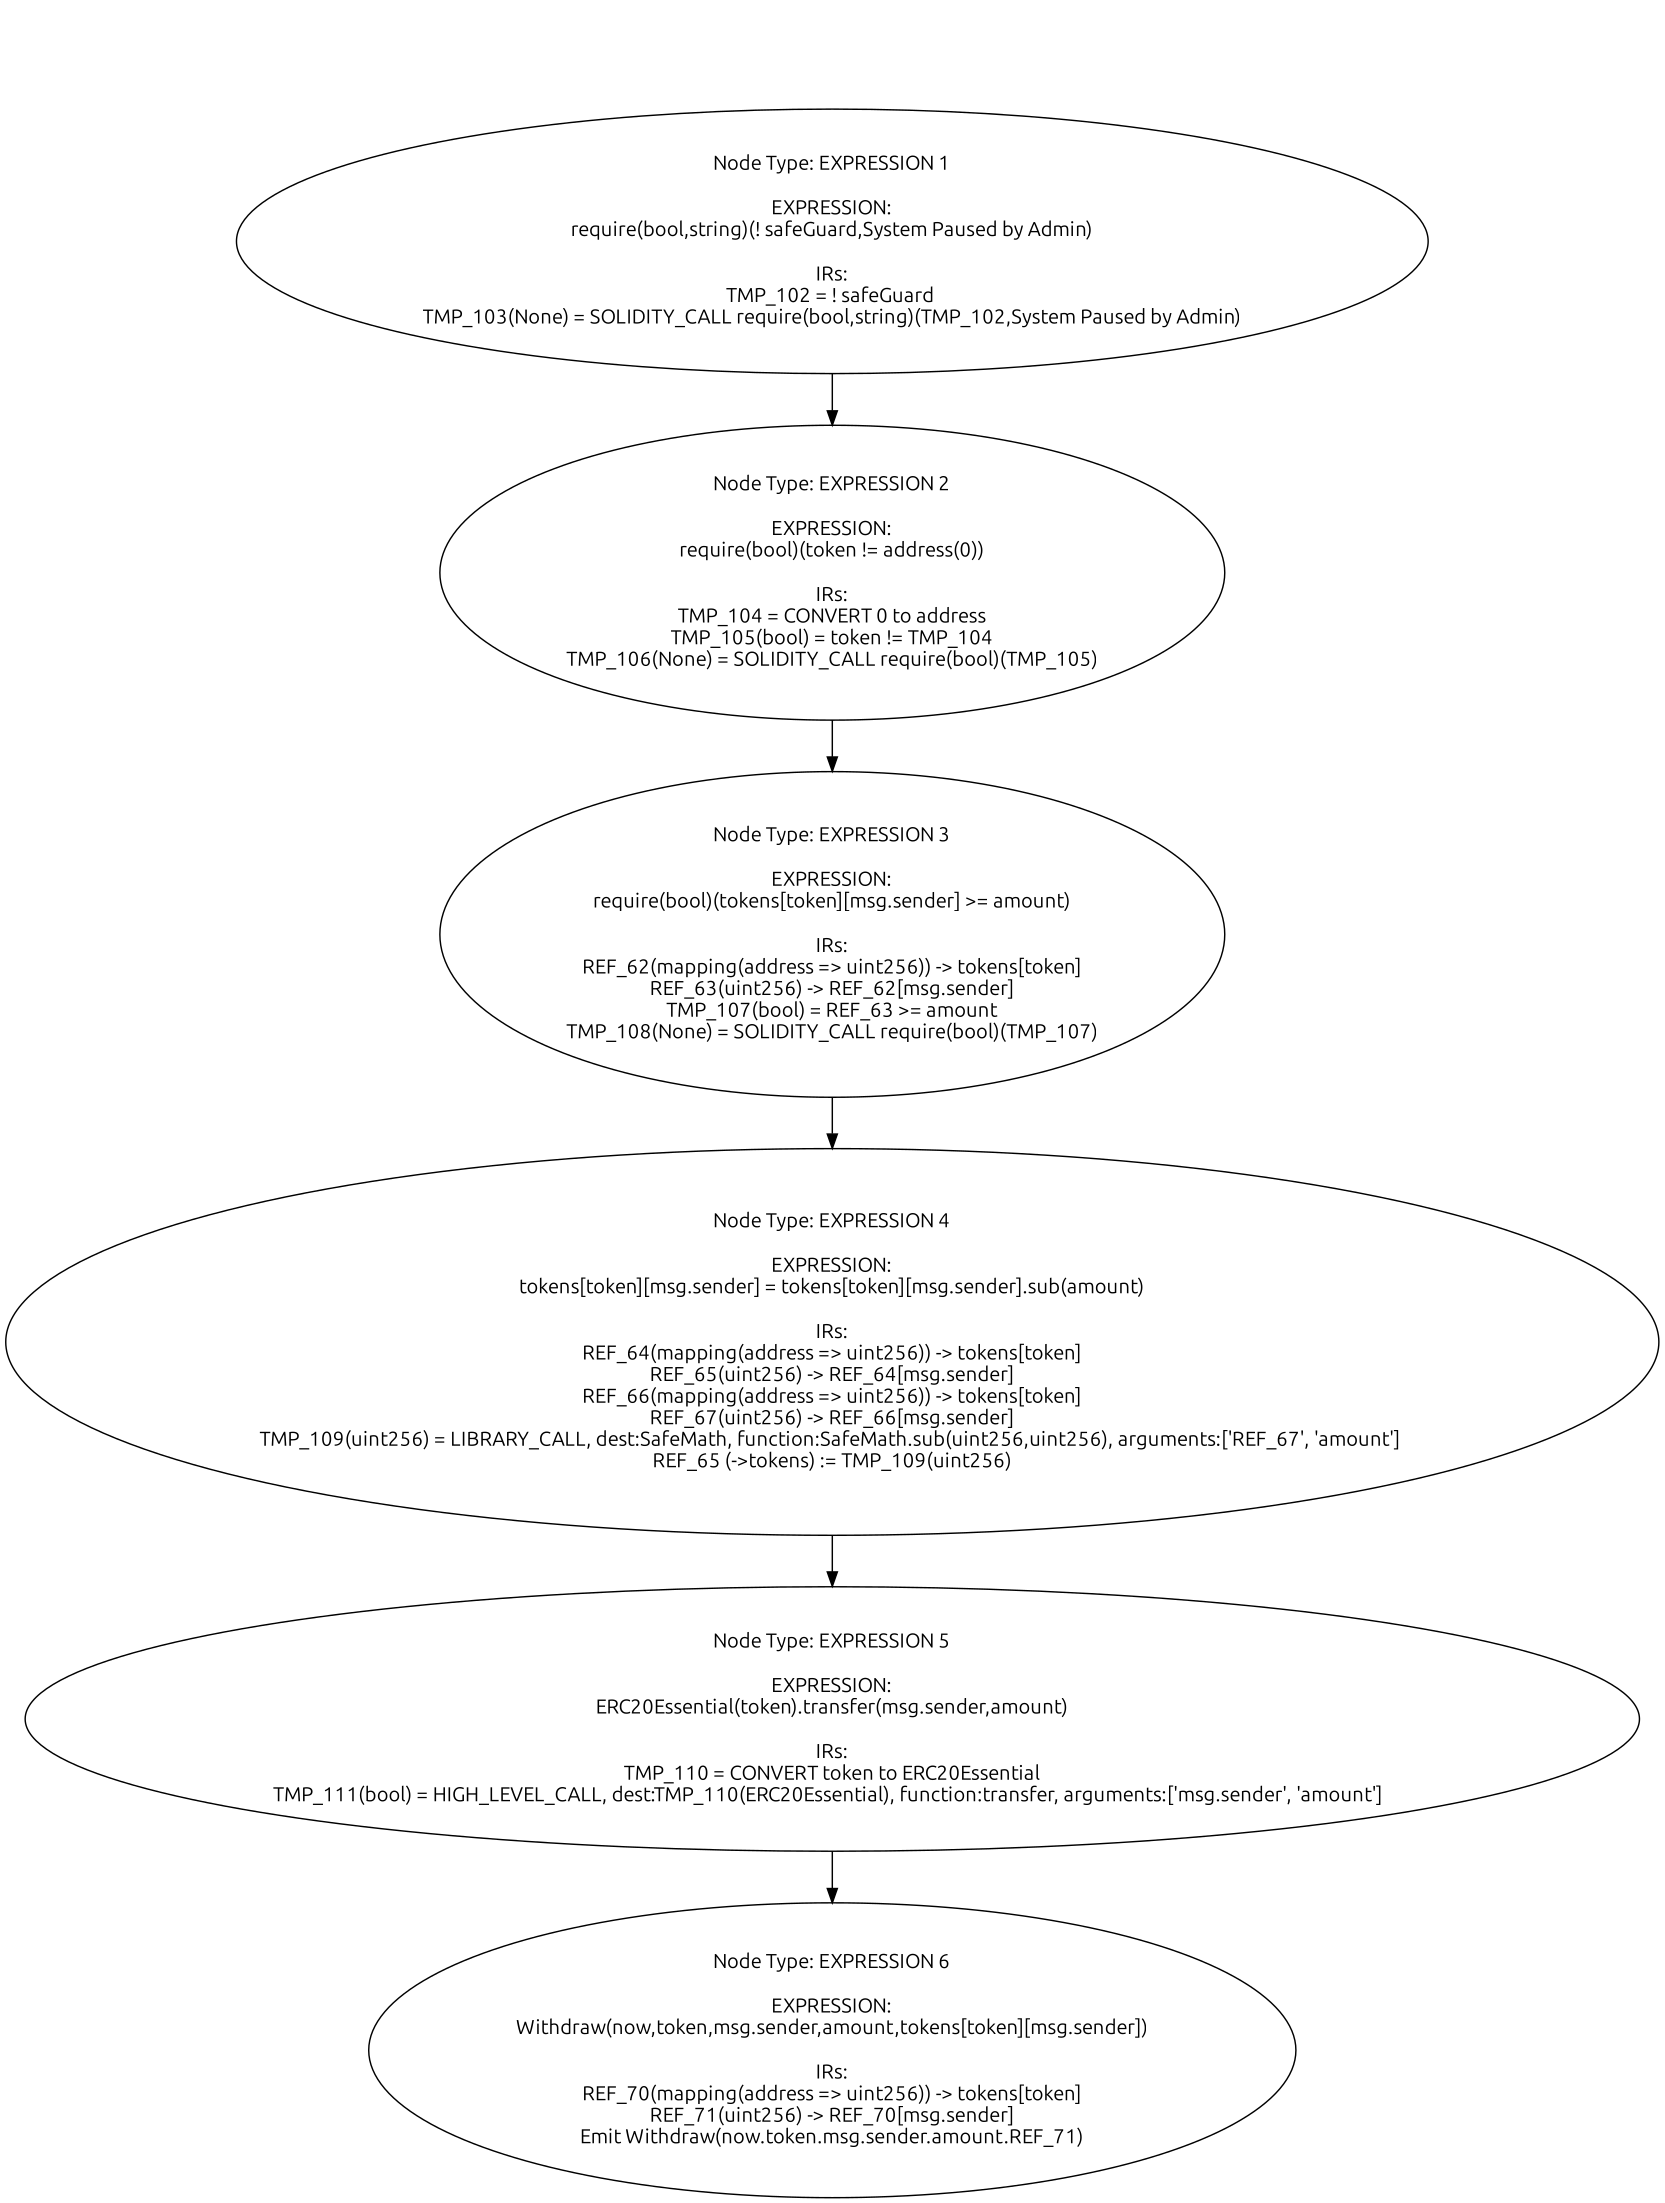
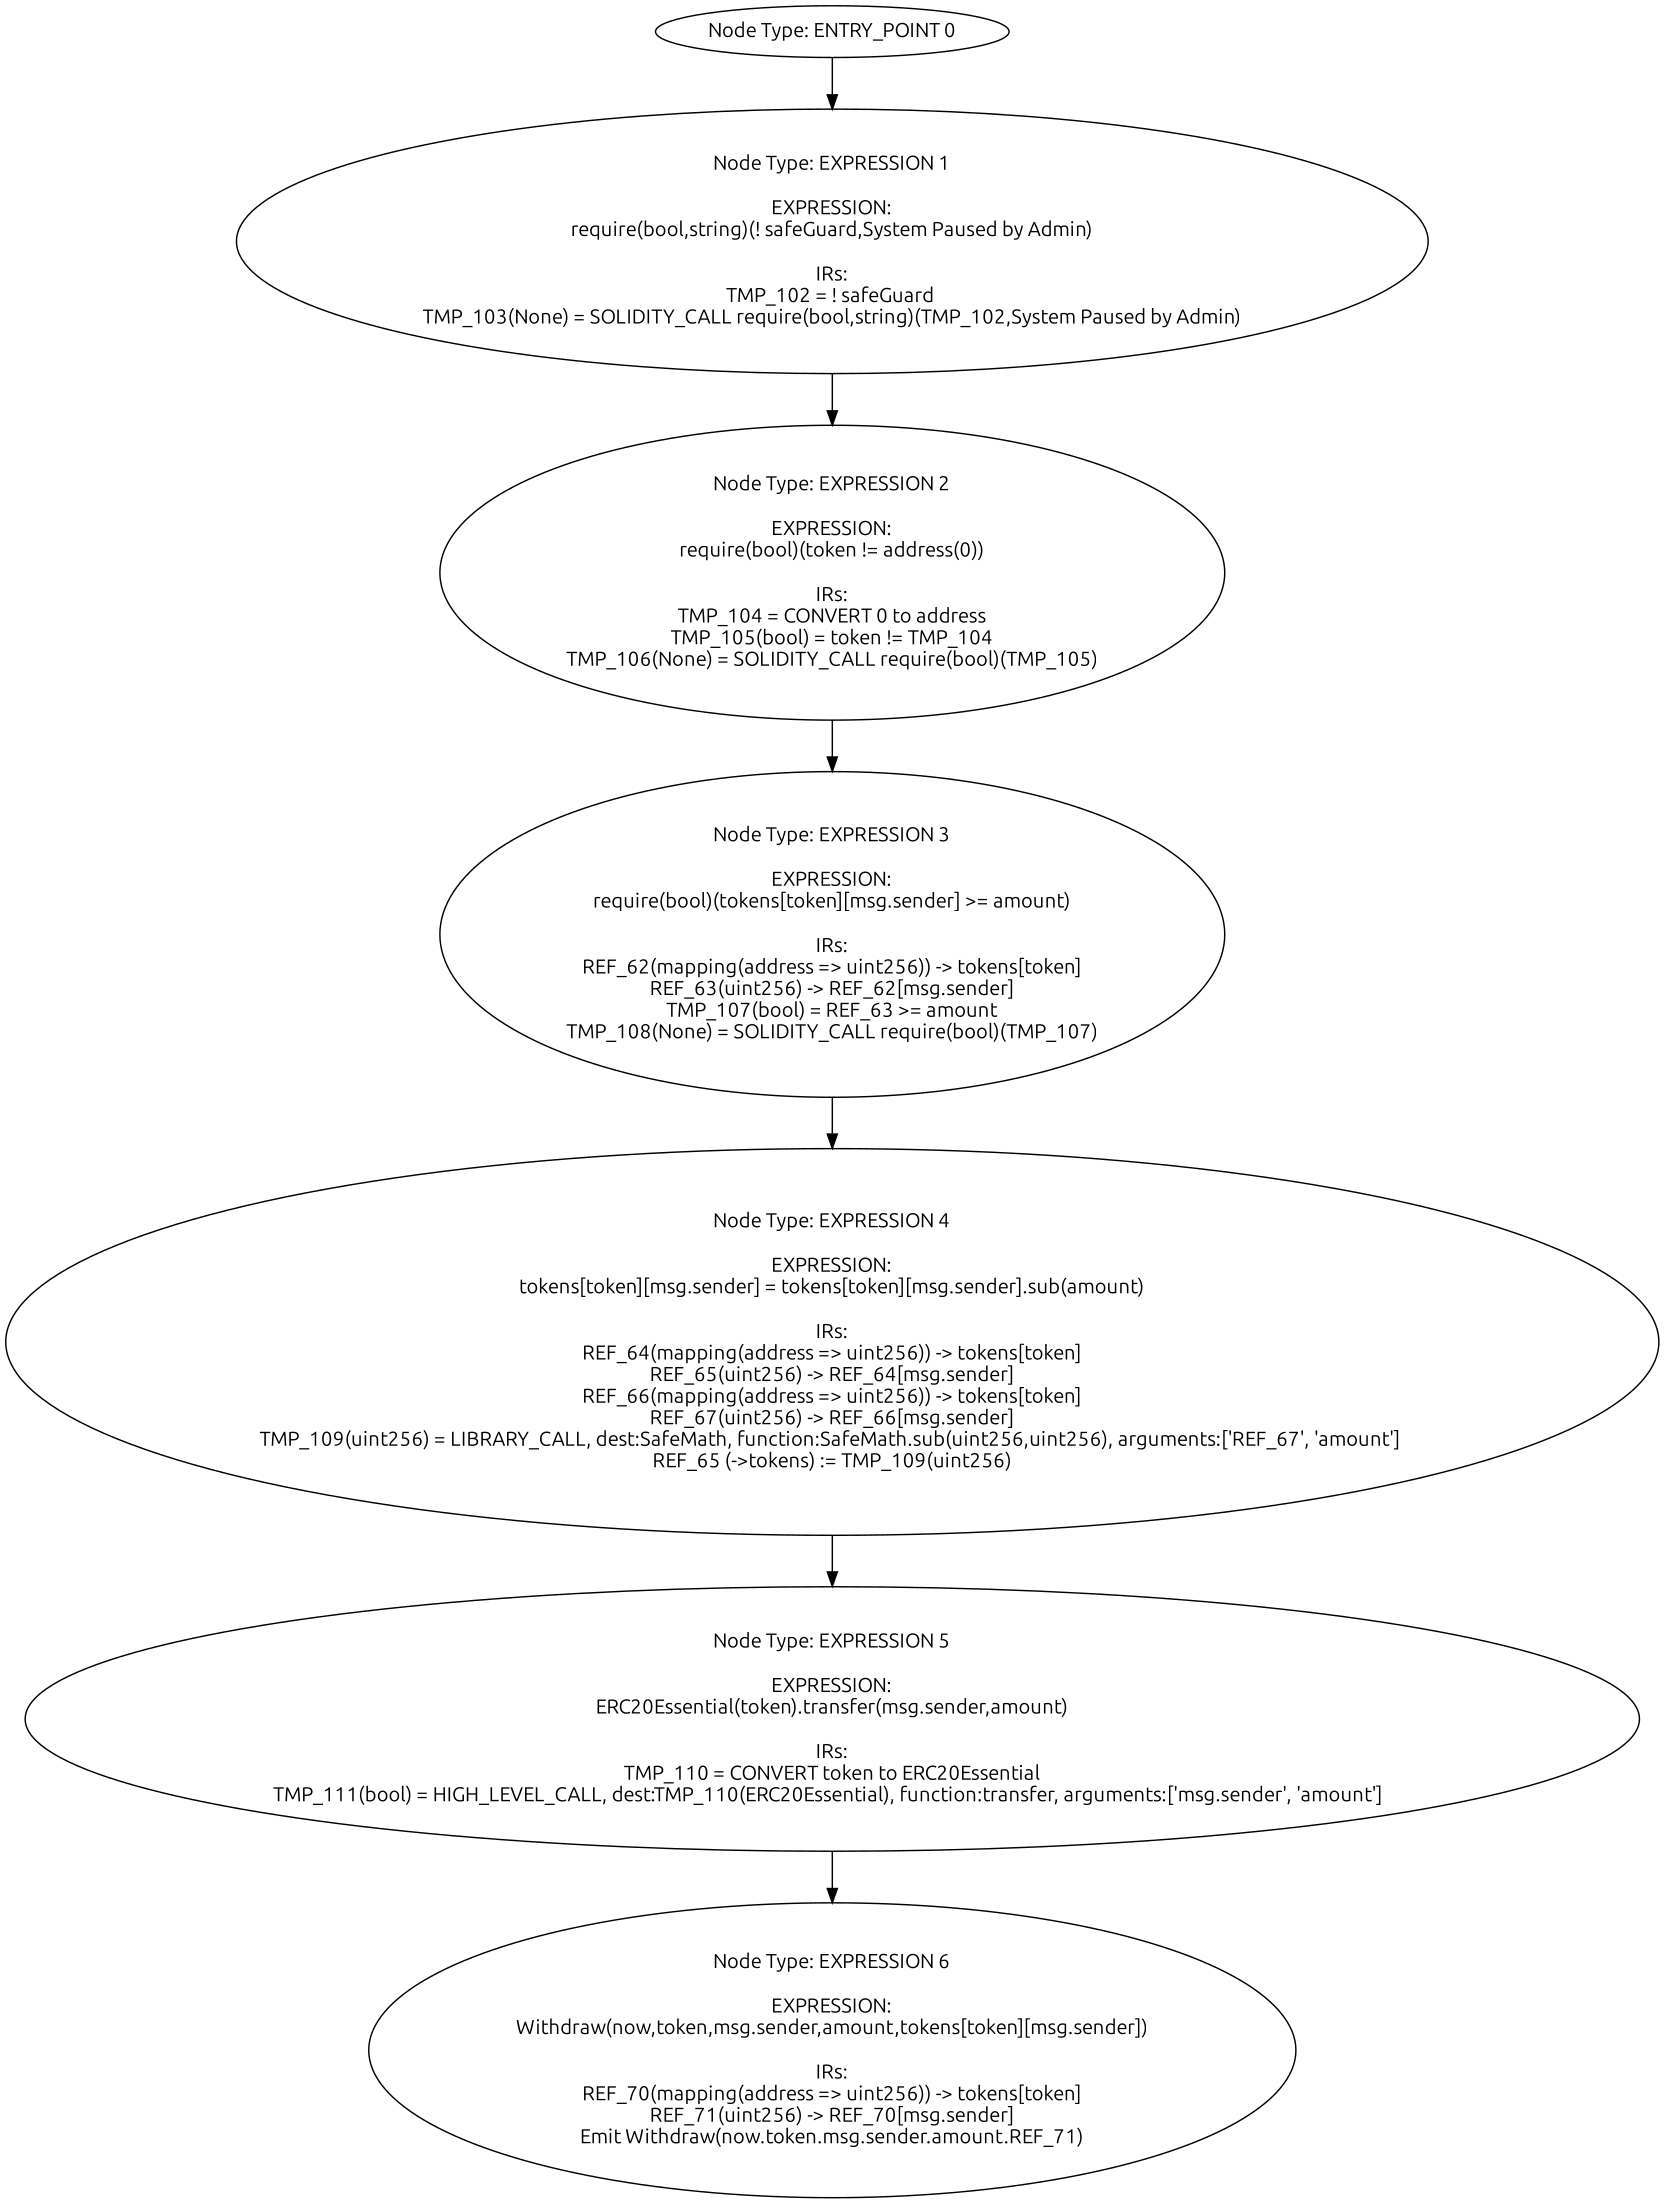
node "Node Type: ENTRY_POINT 0": added
